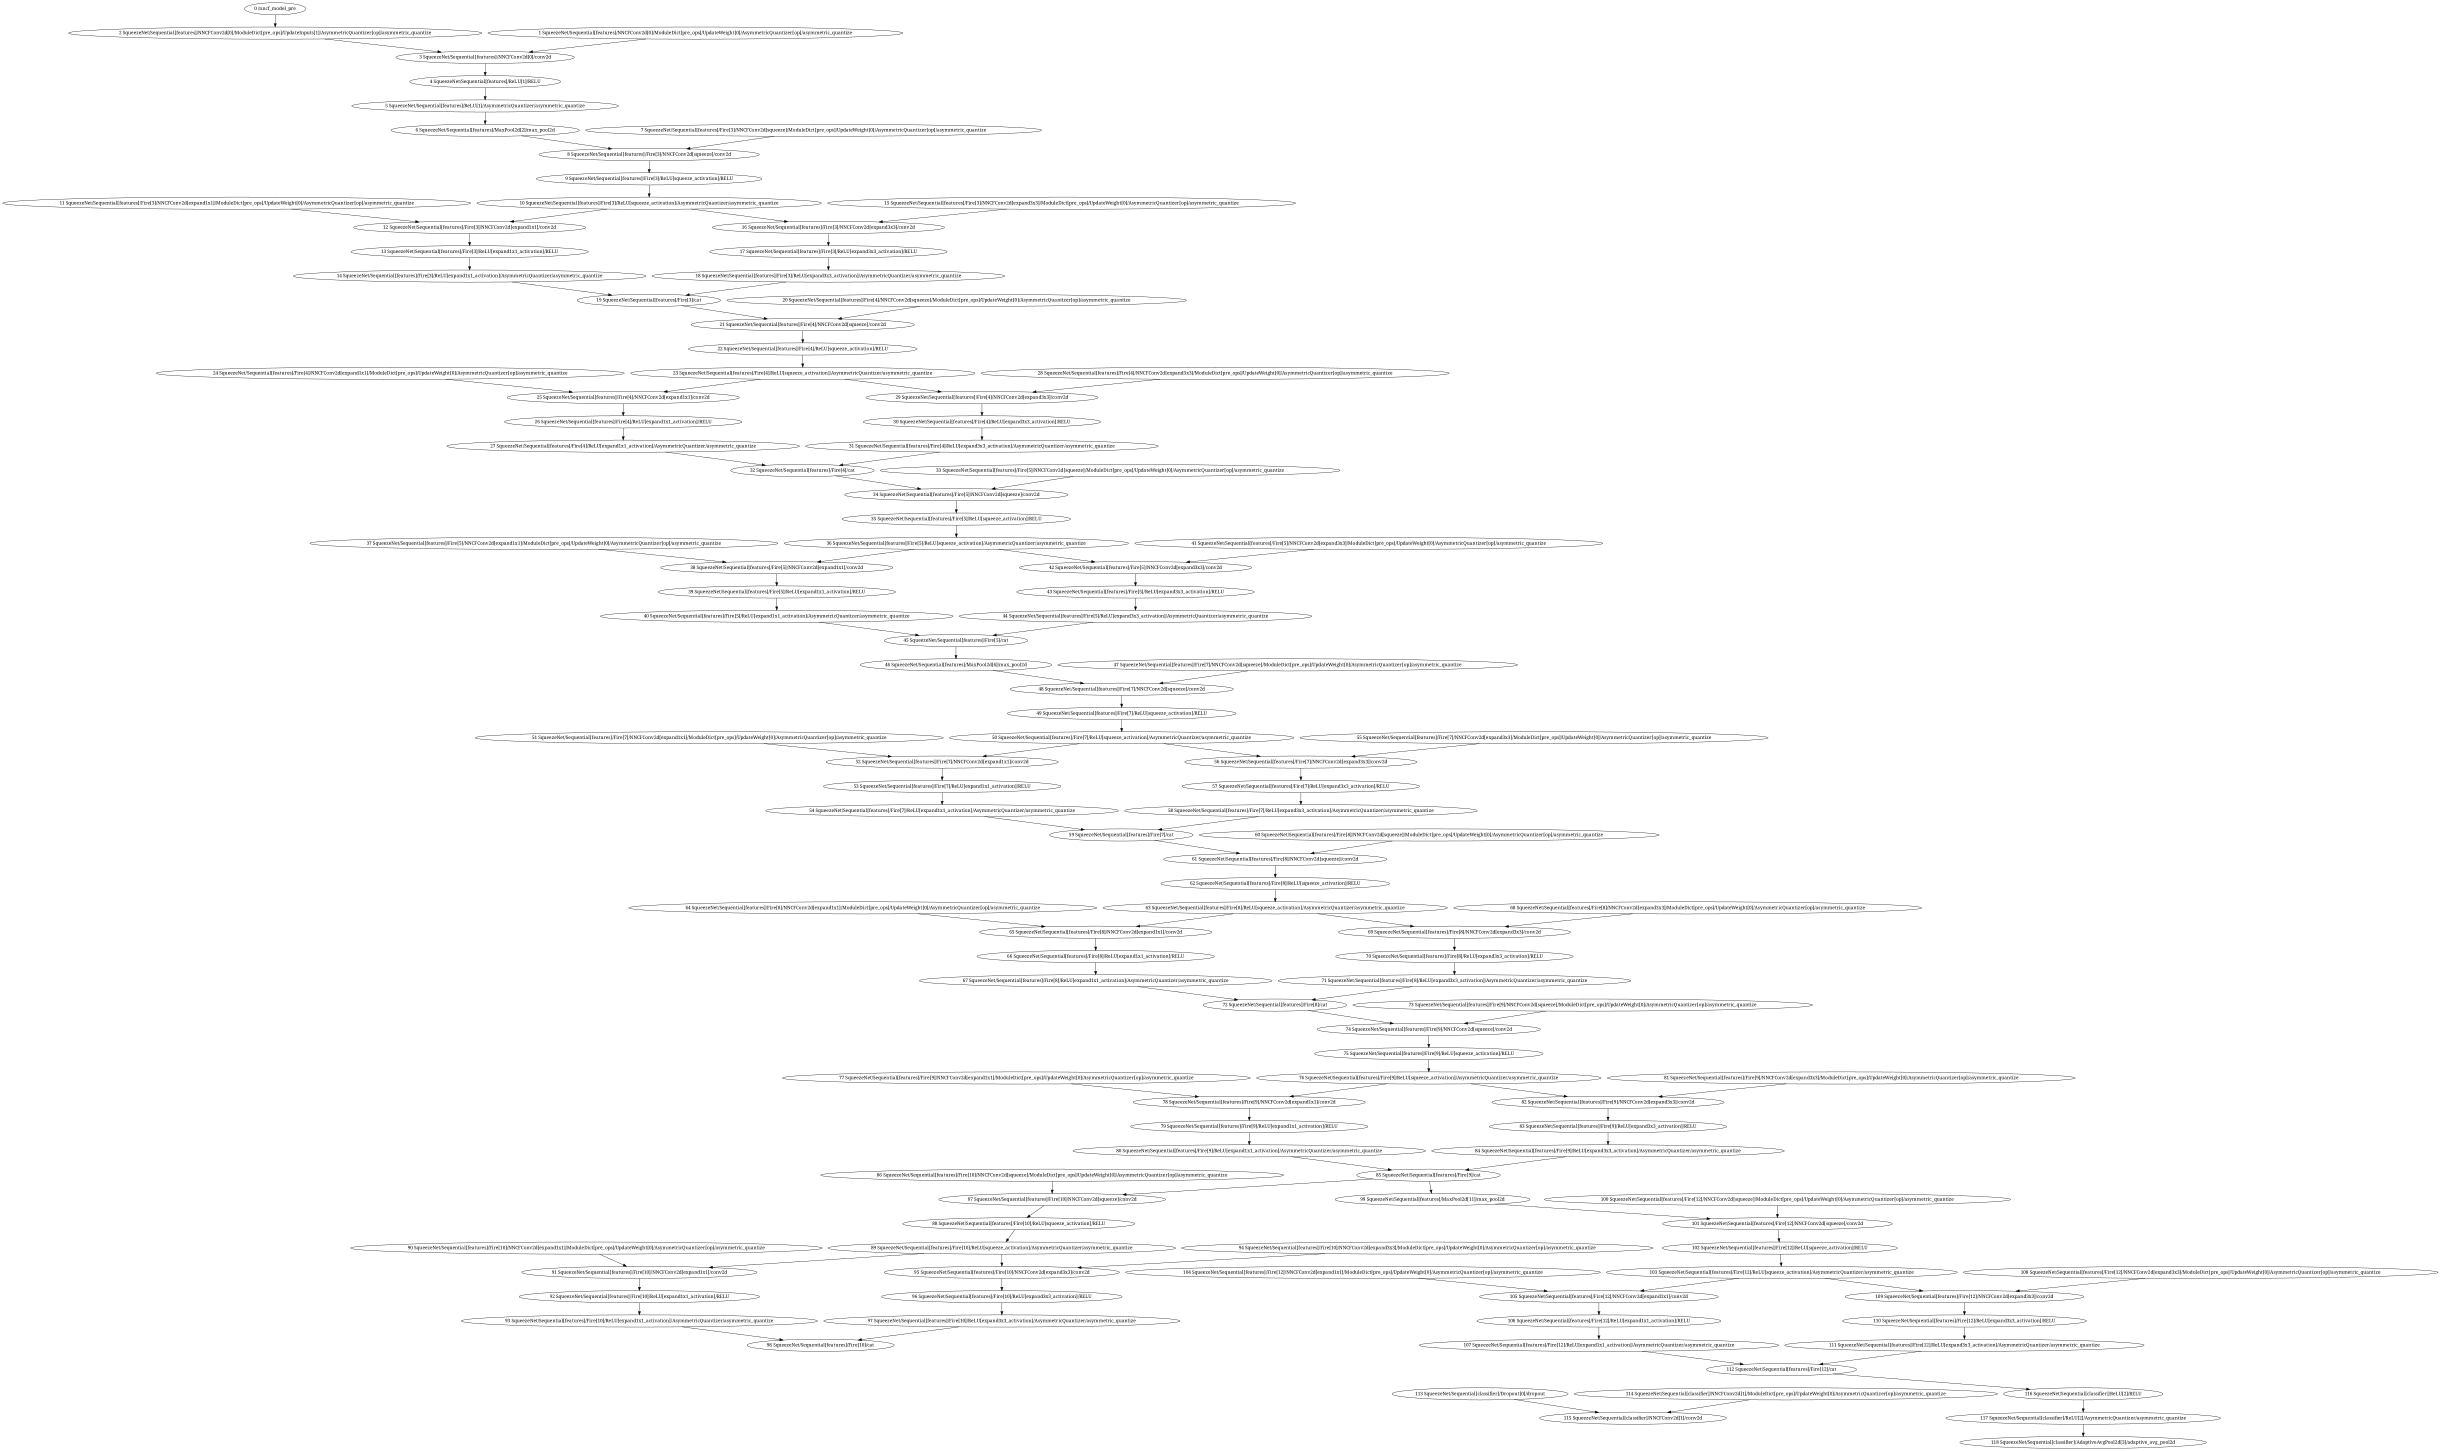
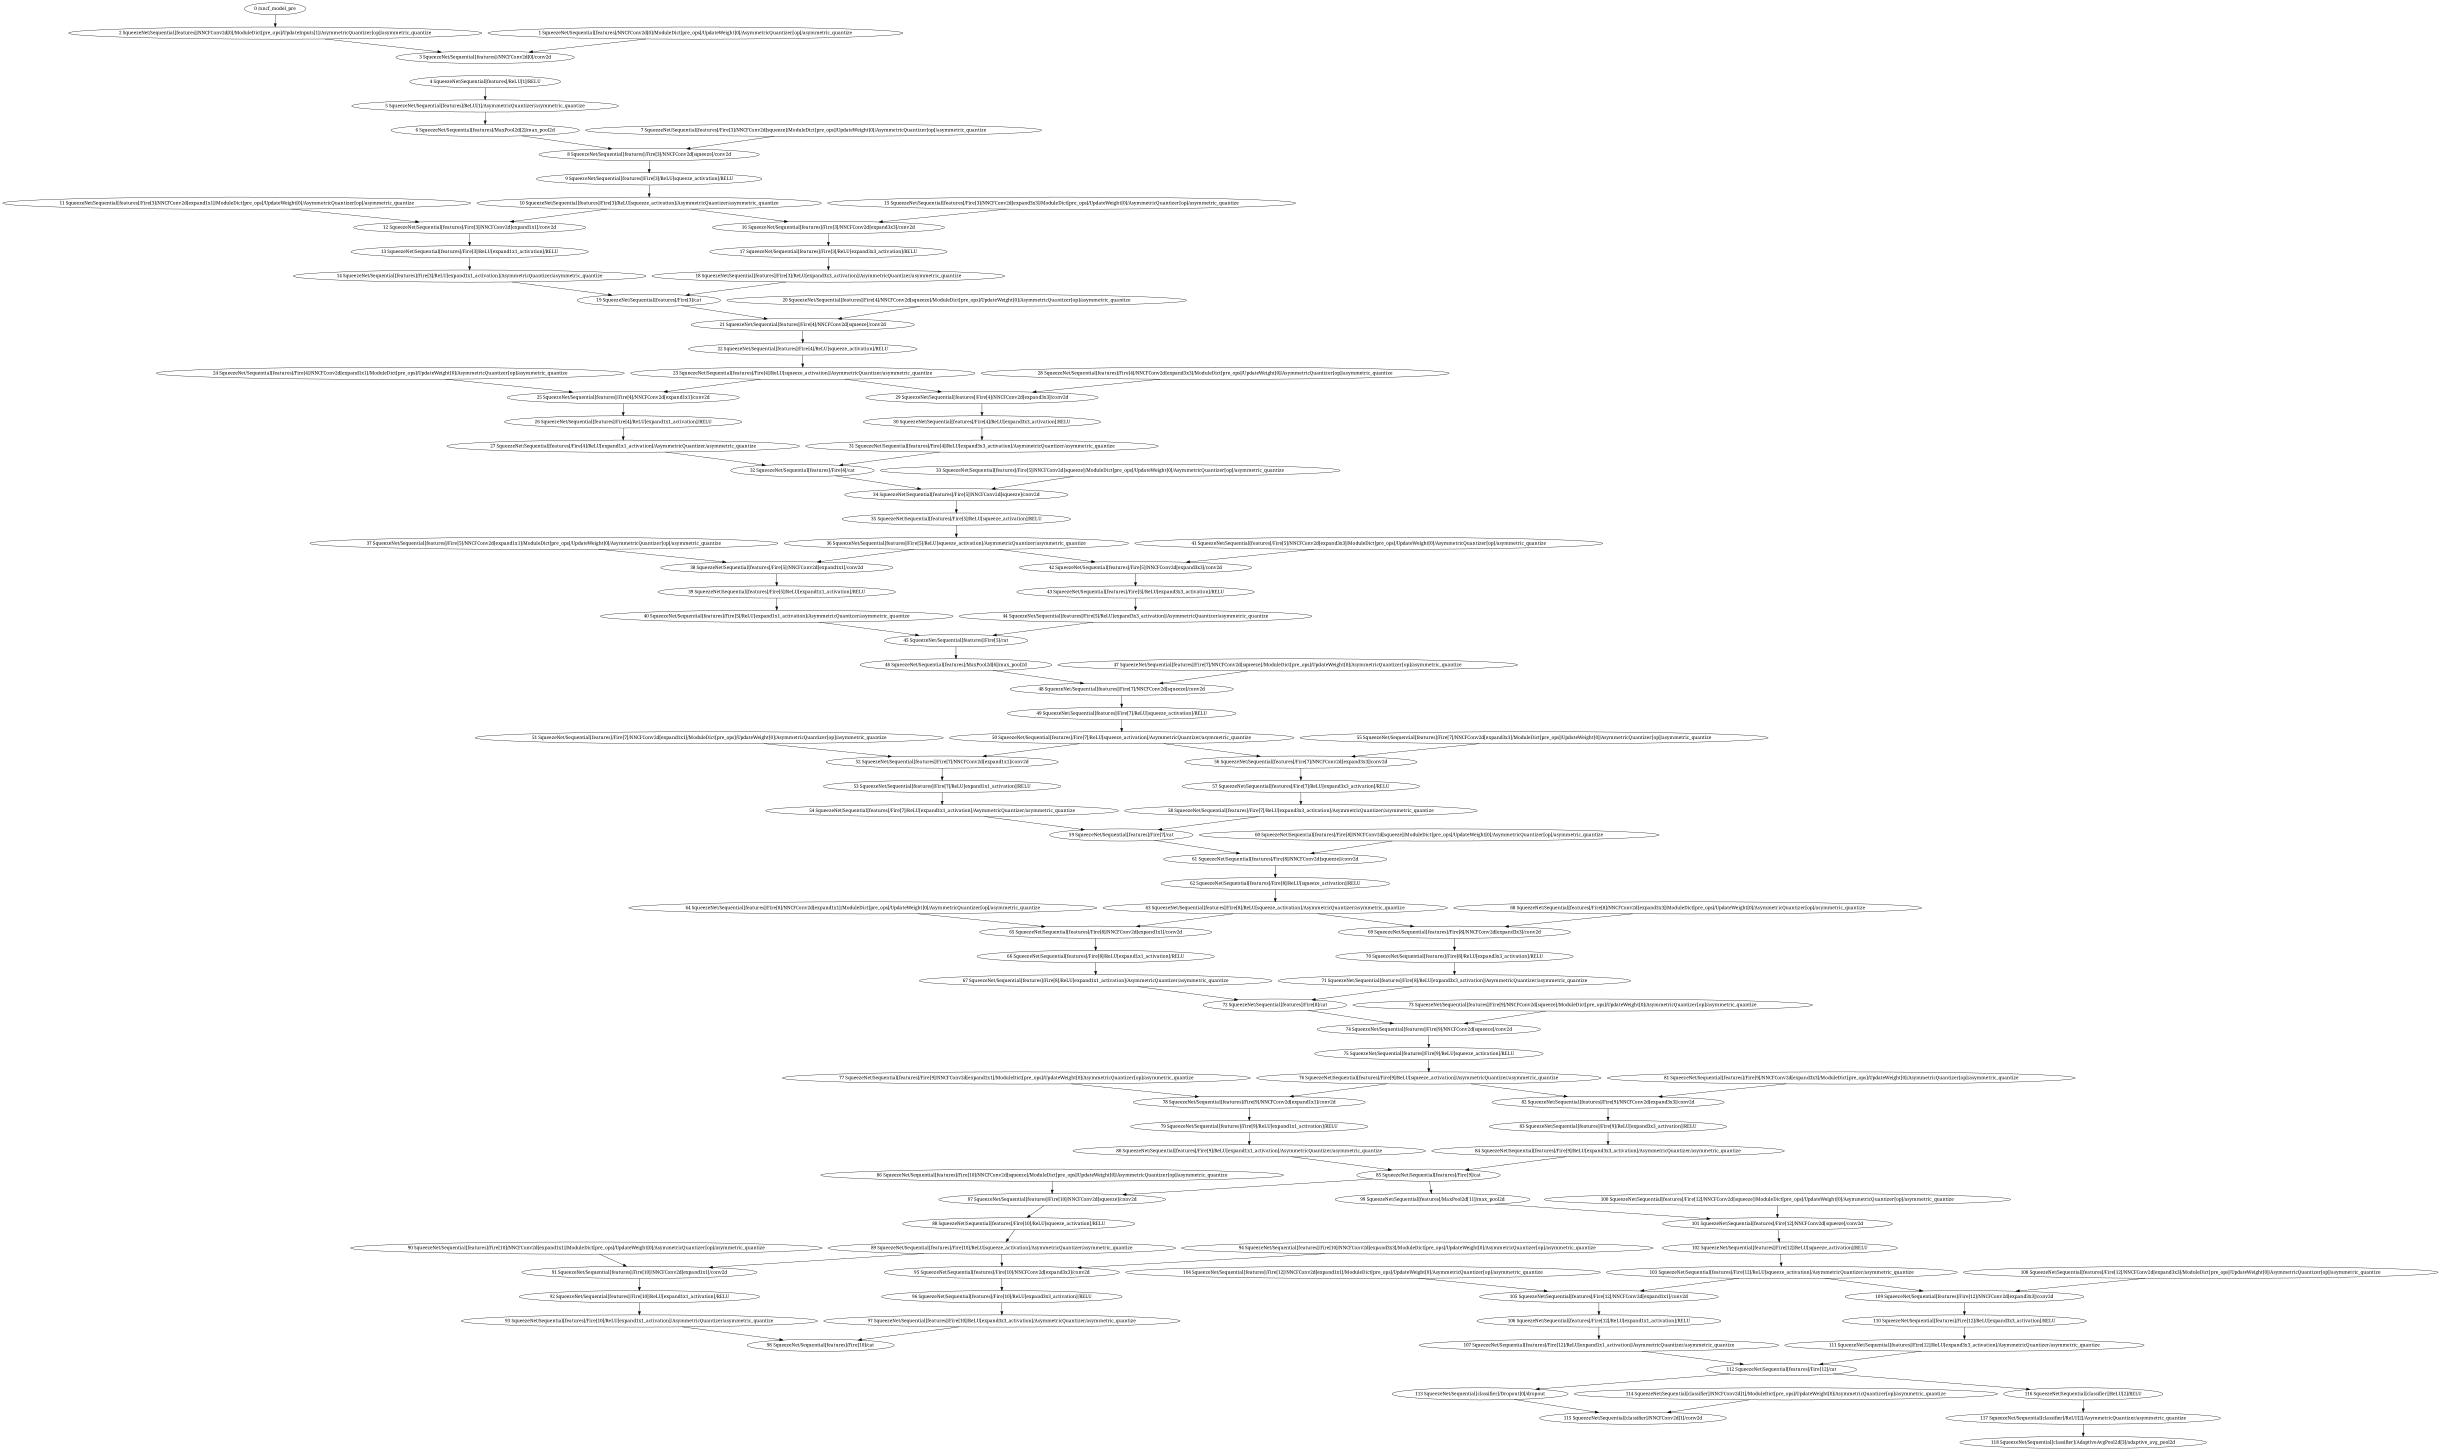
edge "3 SqueezeNet/Sequential[features]/NNCFConv2d[0]/conv2d" -> "4 SqueezeNet/Sequential[features]/ReLU[1]/RELU": removed
edge "112 SqueezeNet/Sequential[features]/Fire[12]/cat" -> "113 SqueezeNet/Sequential[classifier]/Dropout[0]/dropout": added
